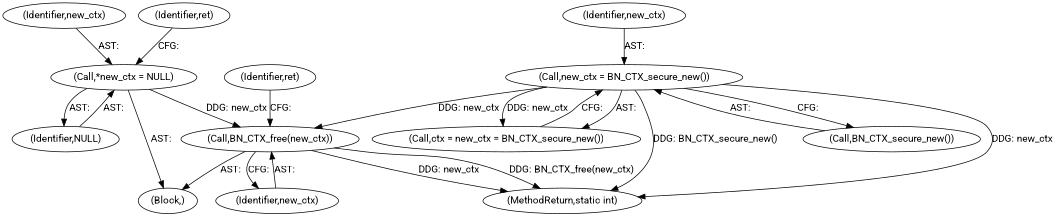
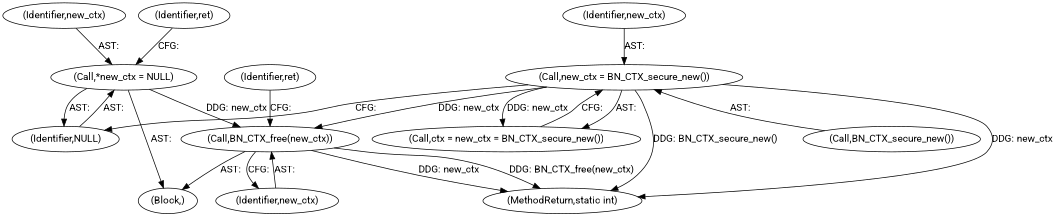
edge "(Call,new_ctx = BN_CTX_secure_new())" -> "(Call,BN_CTX_secure_new())": now "(Call,new_ctx = BN_CTX_secure_new())" -> "(Identifier,NULL)"
